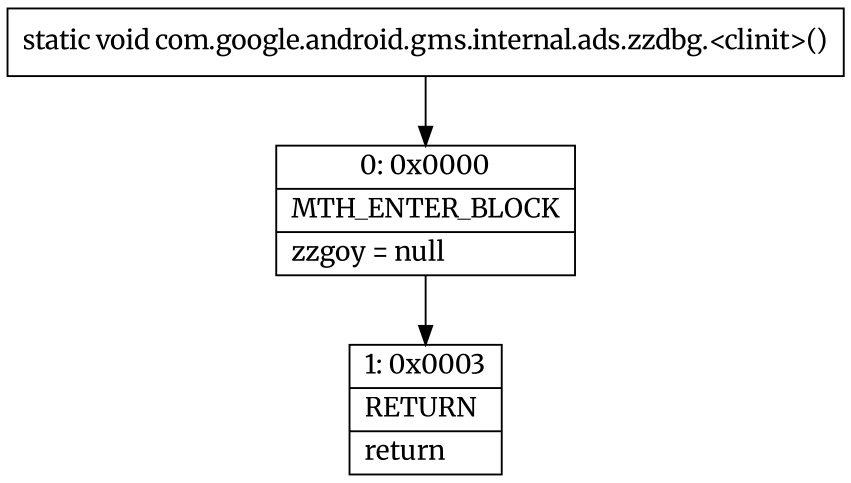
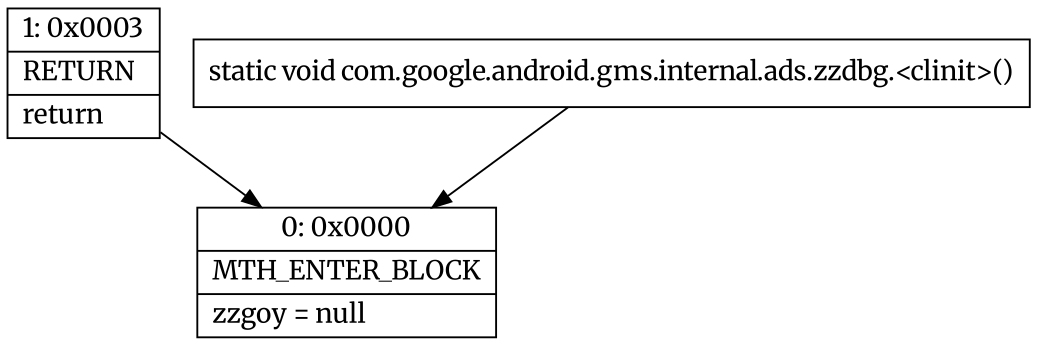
edge "0: 0x0000" -> "1: 0x0003": reversed
